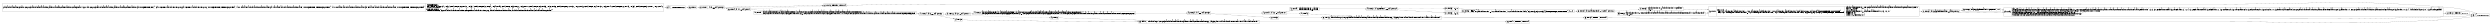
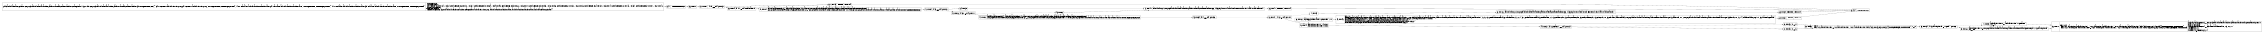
node "38: 0x0009": text "if (r41 != null) goto L4" -> "if (r41 != null) endElevation L4"
node "57: 0x008a": removed
node "61: 0x0132": removed
